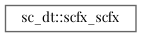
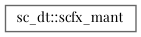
node "sc_dt::scfx_scfx": label "sc_dt::scfx_scfx" -> "sc_dt::scfx_mant"
